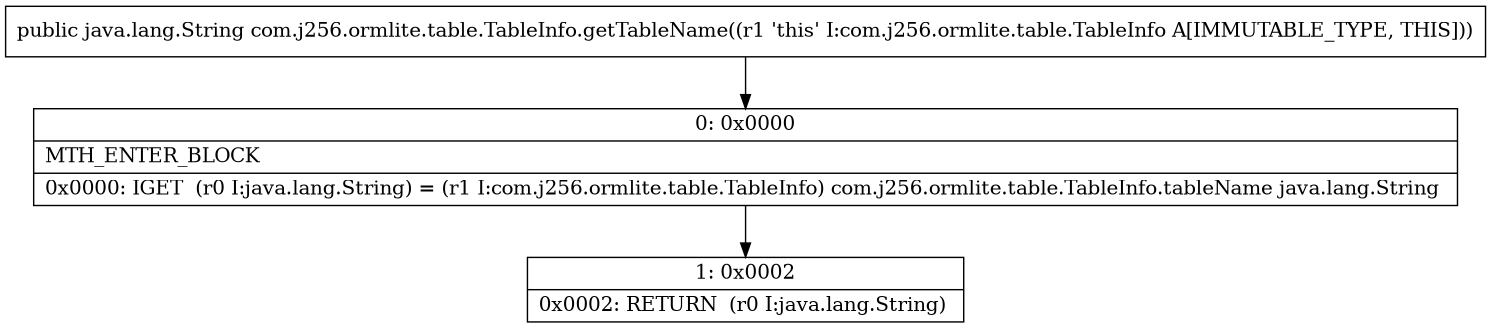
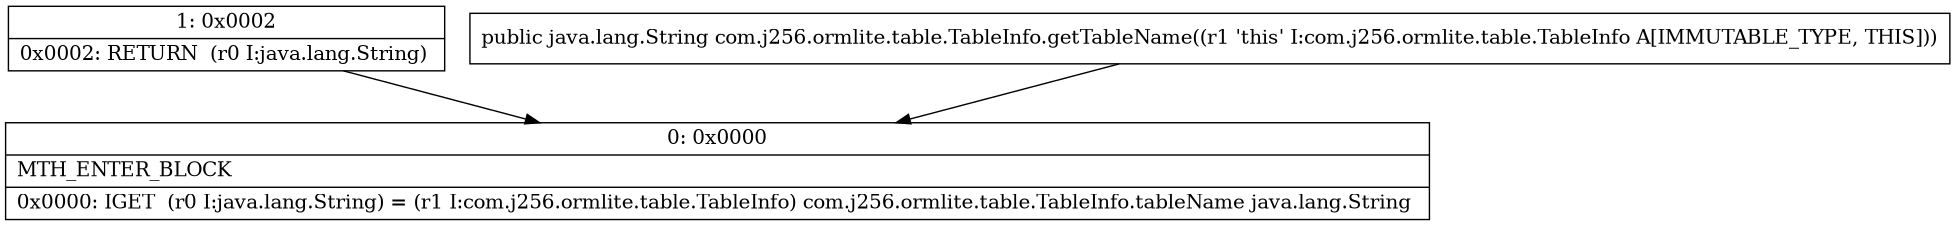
edge "0: 0x0000" -> "1: 0x0002": reversed
